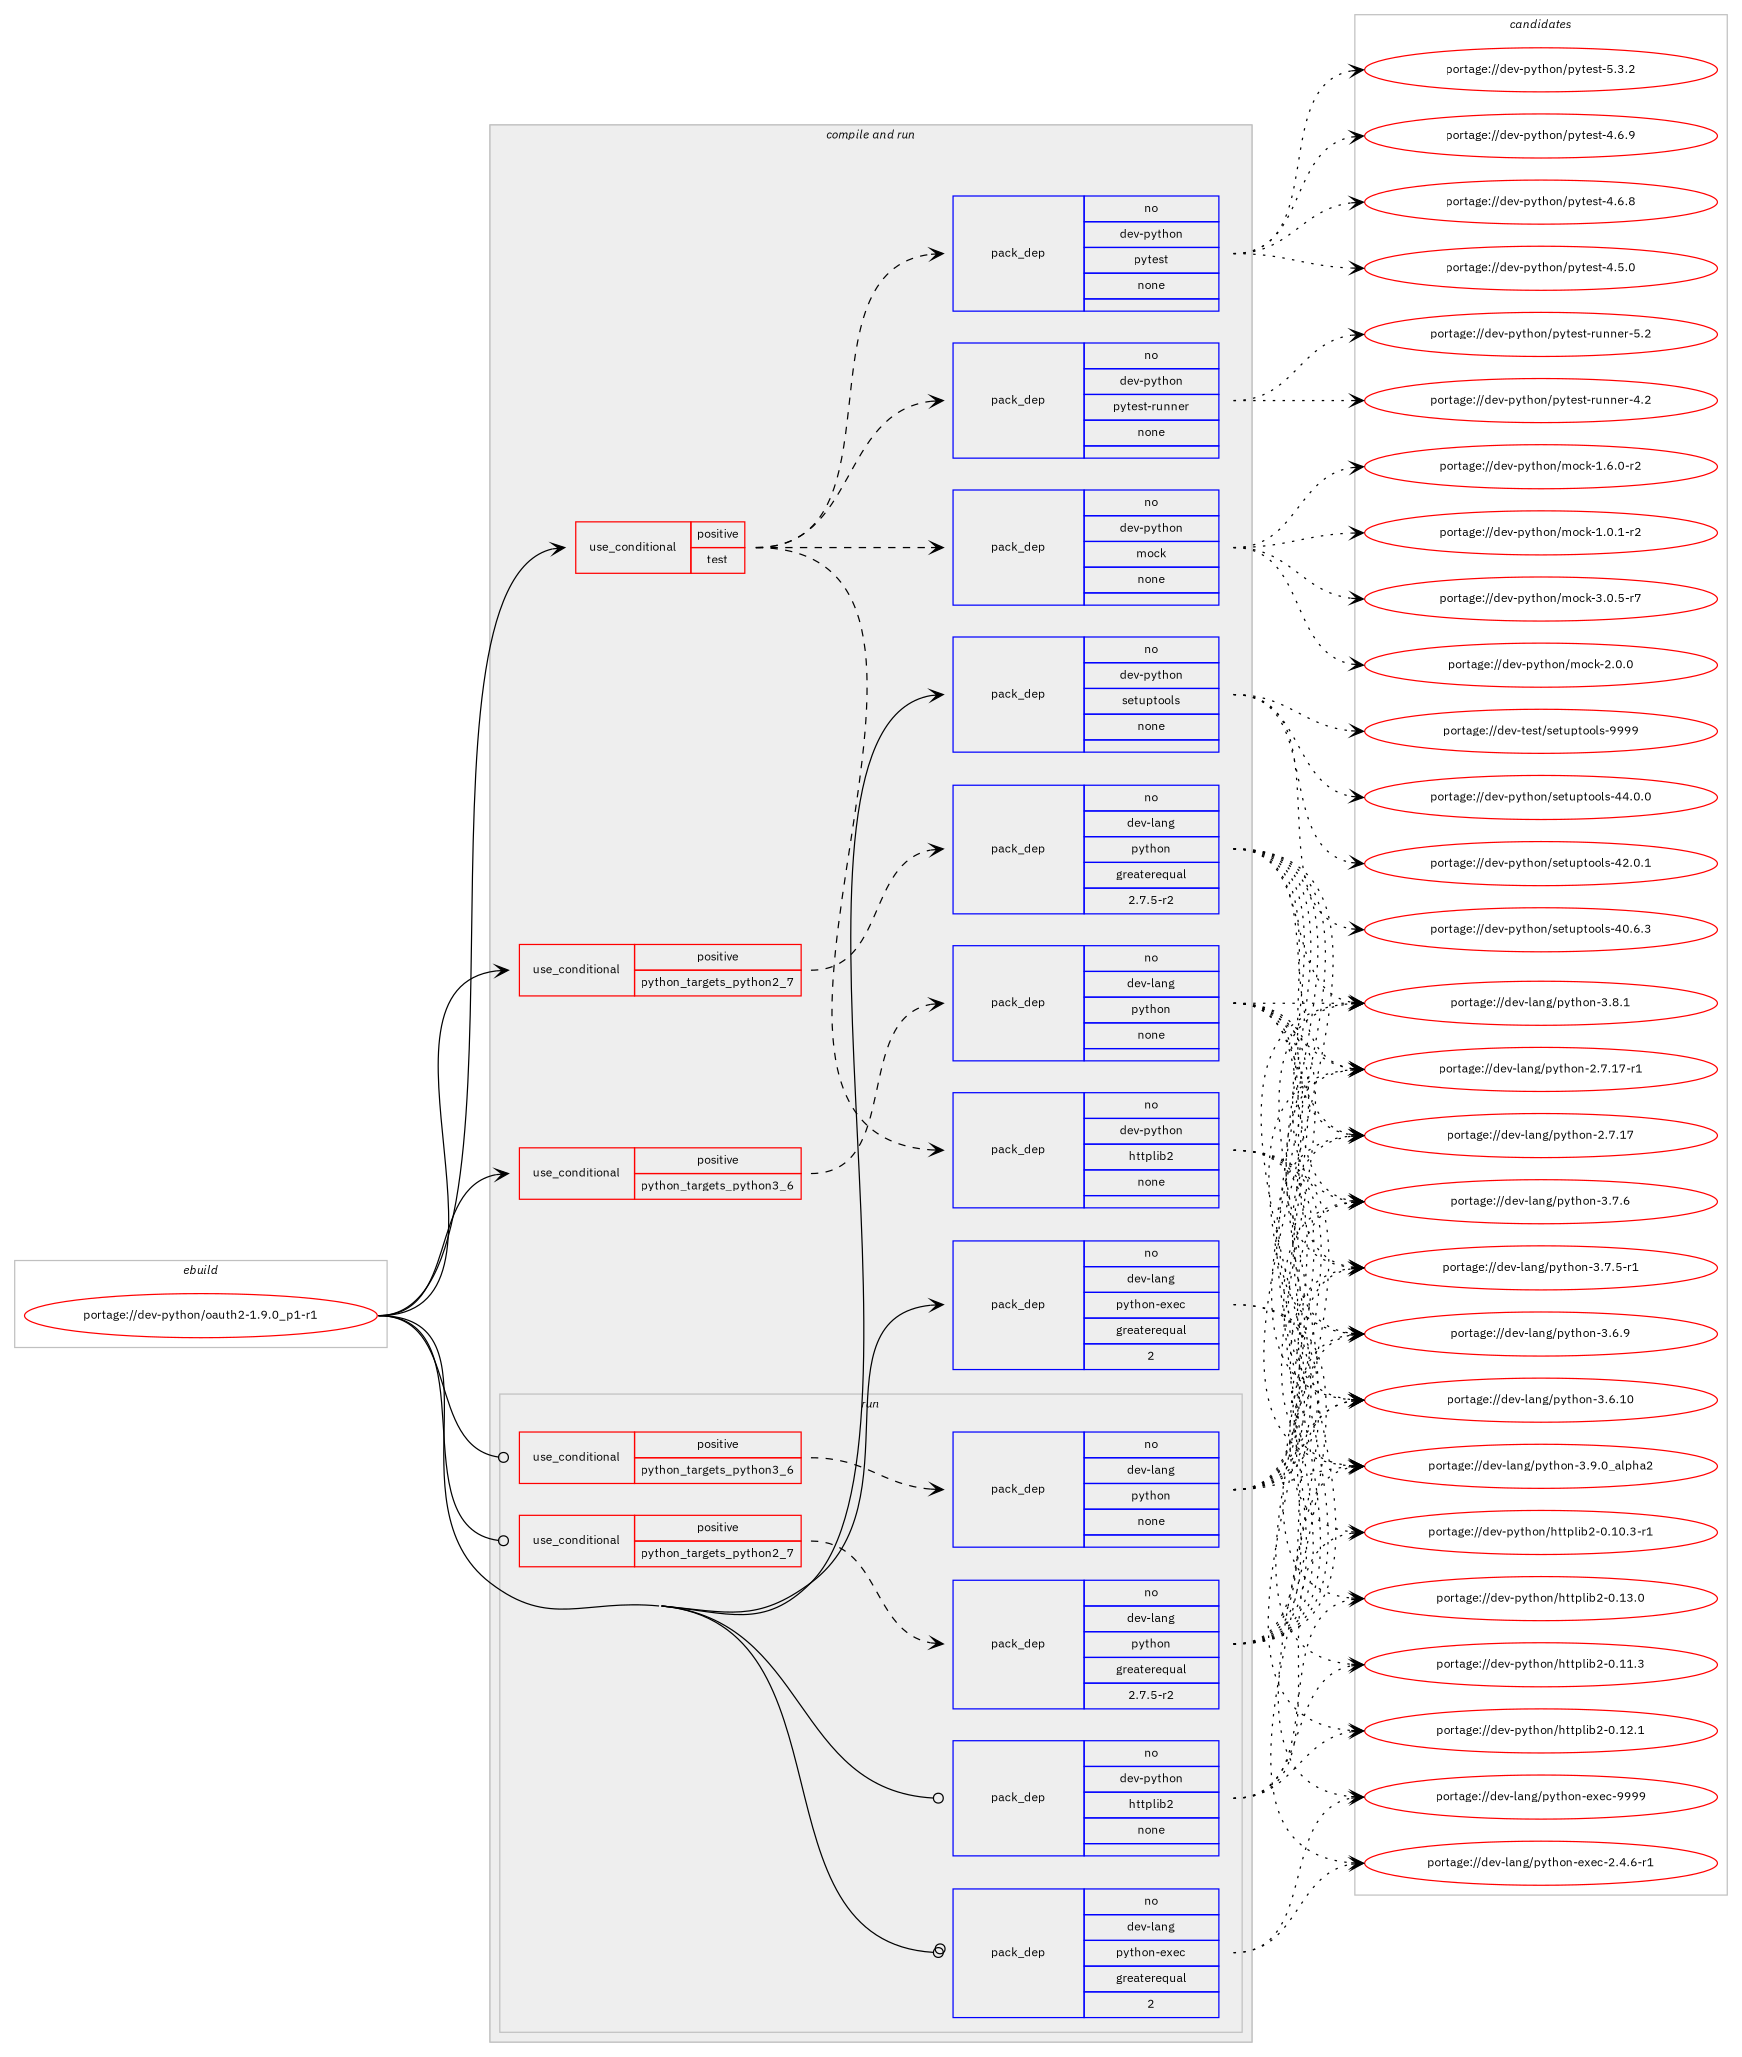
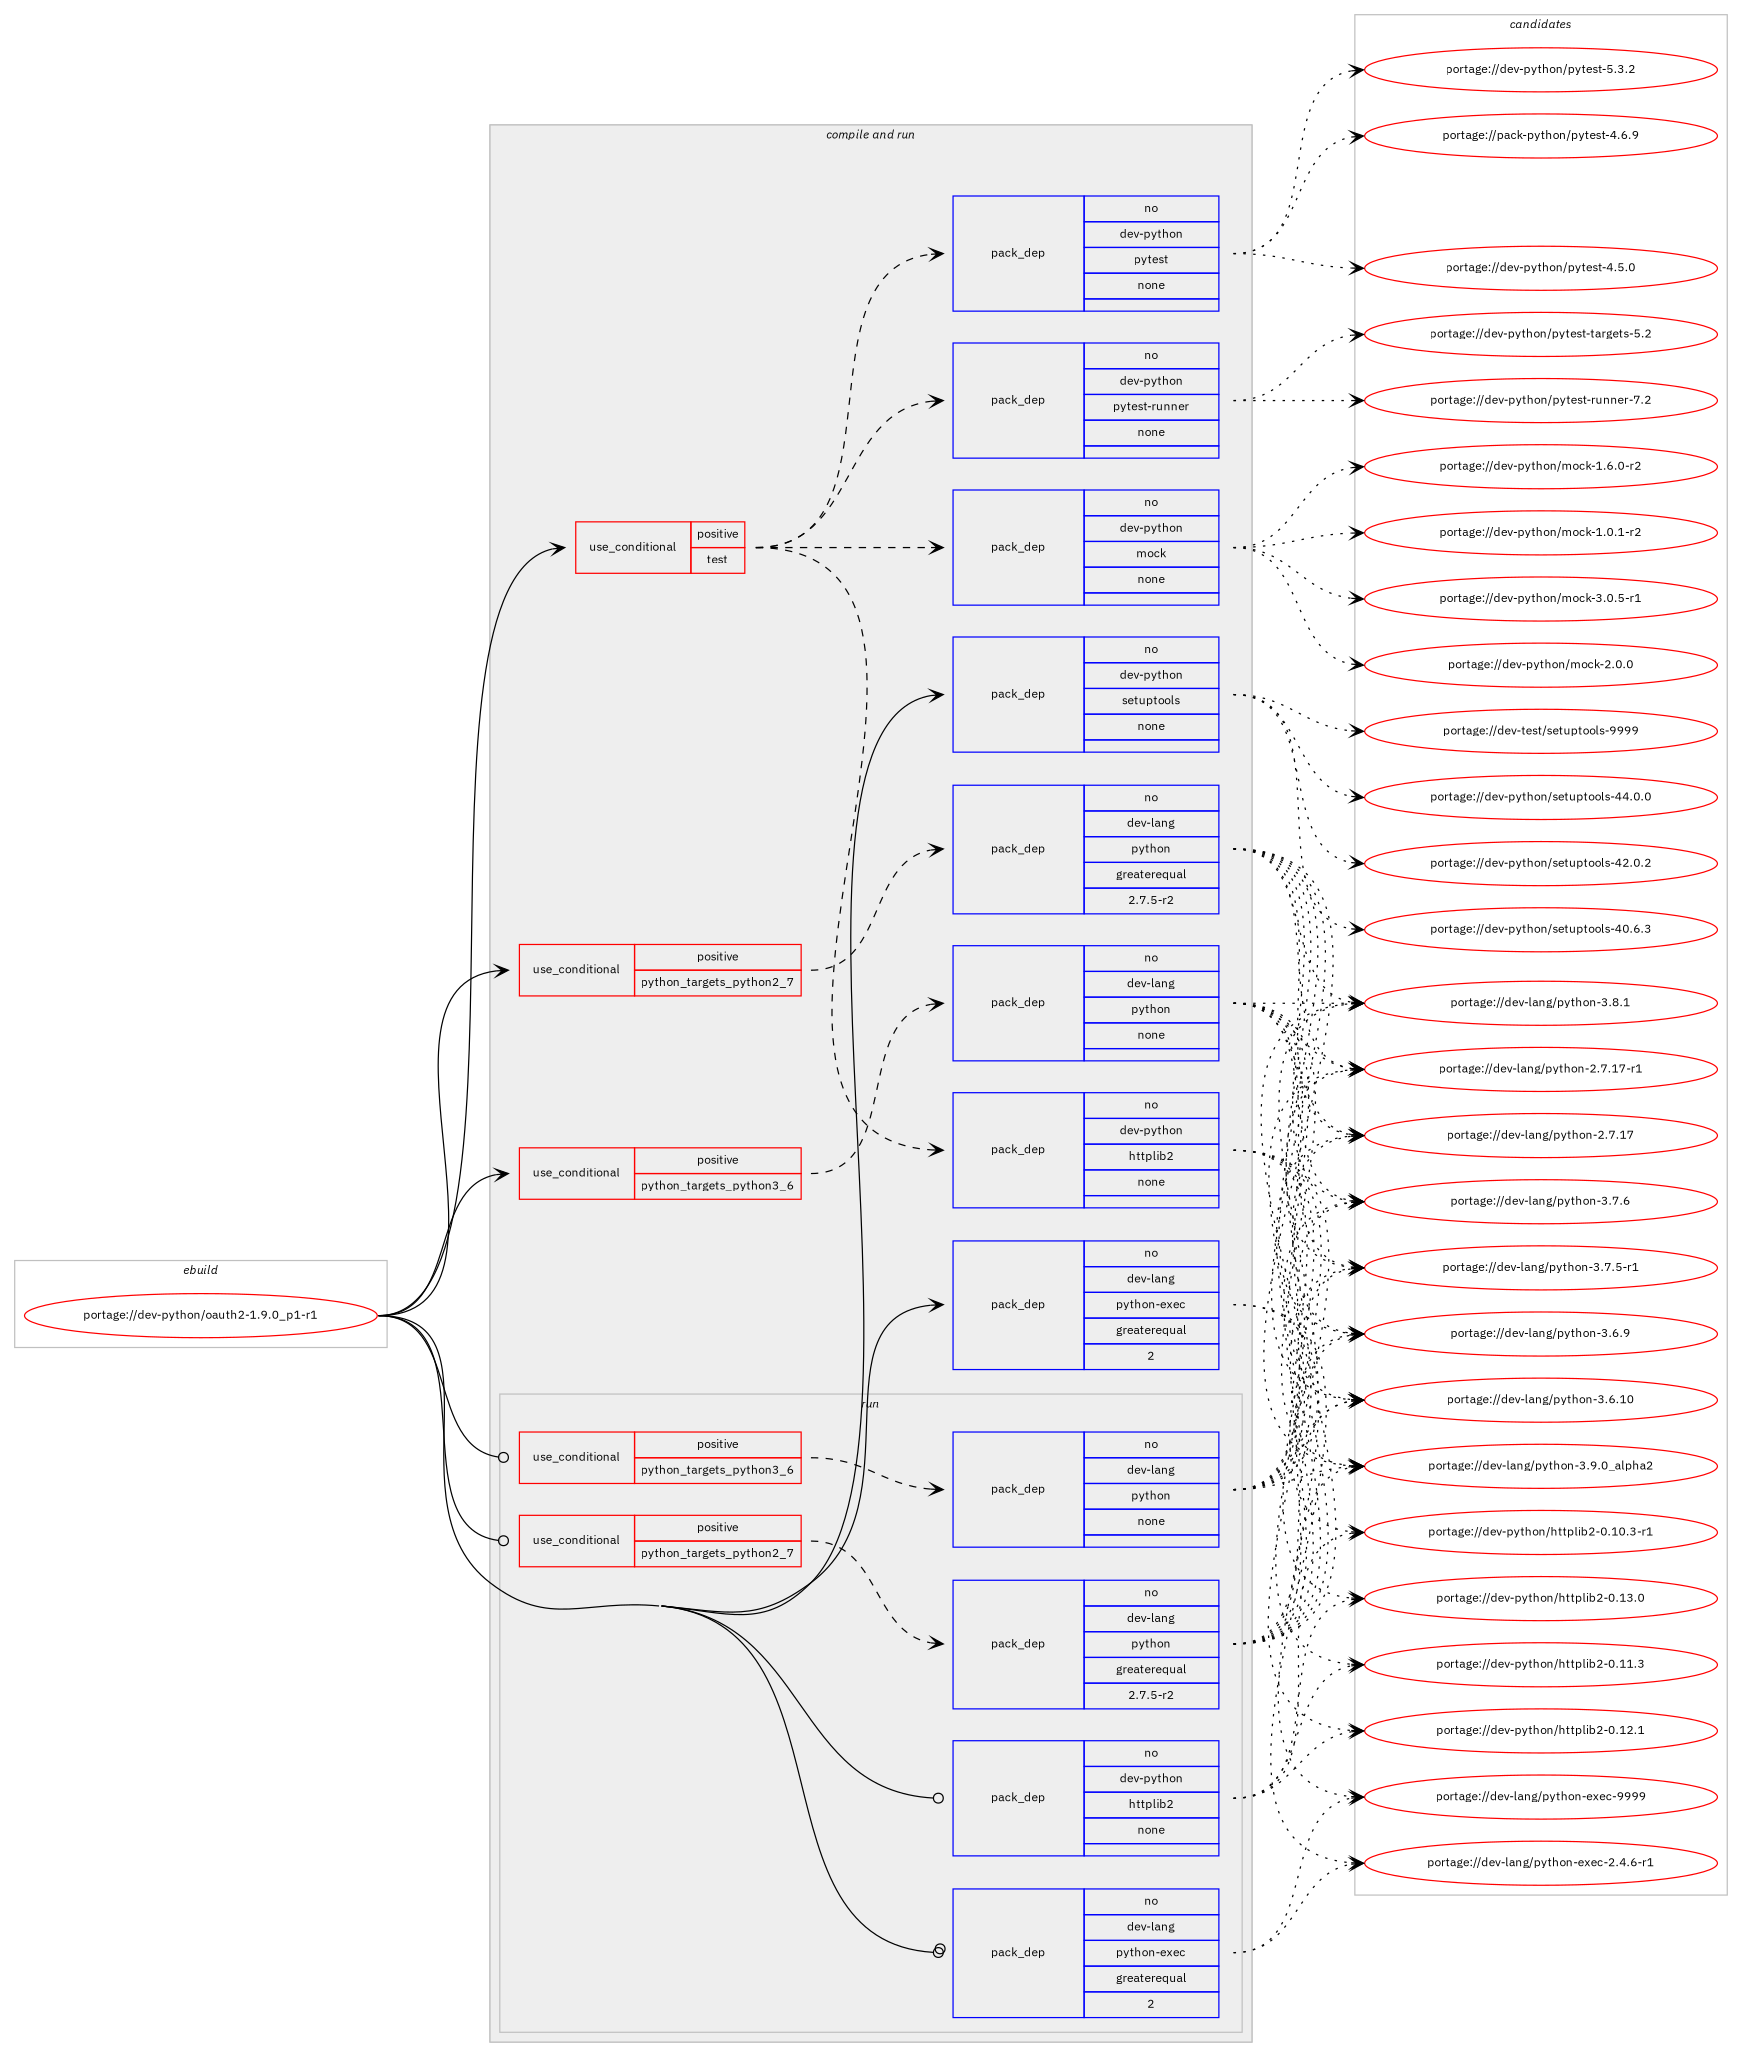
node "portage://dev-python/pytest-4.6.9": label "portage://dev-python/pytest-4.6.9" -> "portage://pack-python/pytest-4.6.9"
node "portage://dev-python/pytest-4.6.8": removed
node "portage://dev-python/pytest-runner-5.2": label "portage://dev-python/pytest-runner-5.2" -> "portage://dev-python/pytest-targets-5.2"
node "portage://dev-python/pytest-runner-4.2": label "portage://dev-python/pytest-runner-4.2" -> "portage://dev-python/pytest-runner-7.2"
node "portage://dev-python/mock-3.0.5-r7": label "portage://dev-python/mock-3.0.5-r7" -> "portage://dev-python/mock-3.0.5-r1"
node "portage://dev-python/setuptools-42.0.1": label "portage://dev-python/setuptools-42.0.1" -> "portage://dev-python/setuptools-42.0.2"
